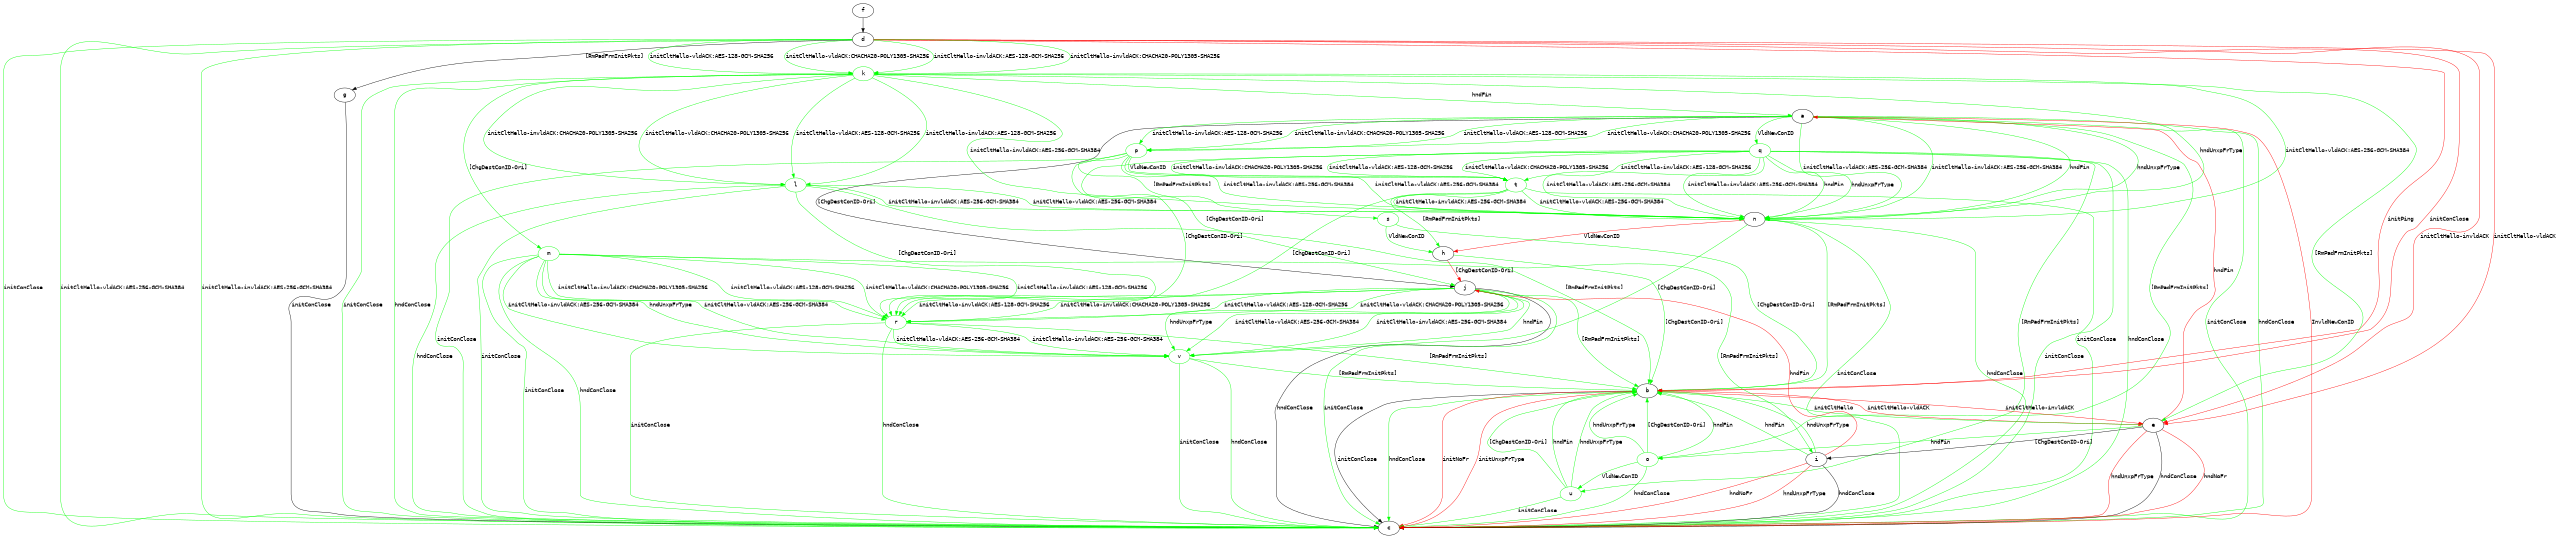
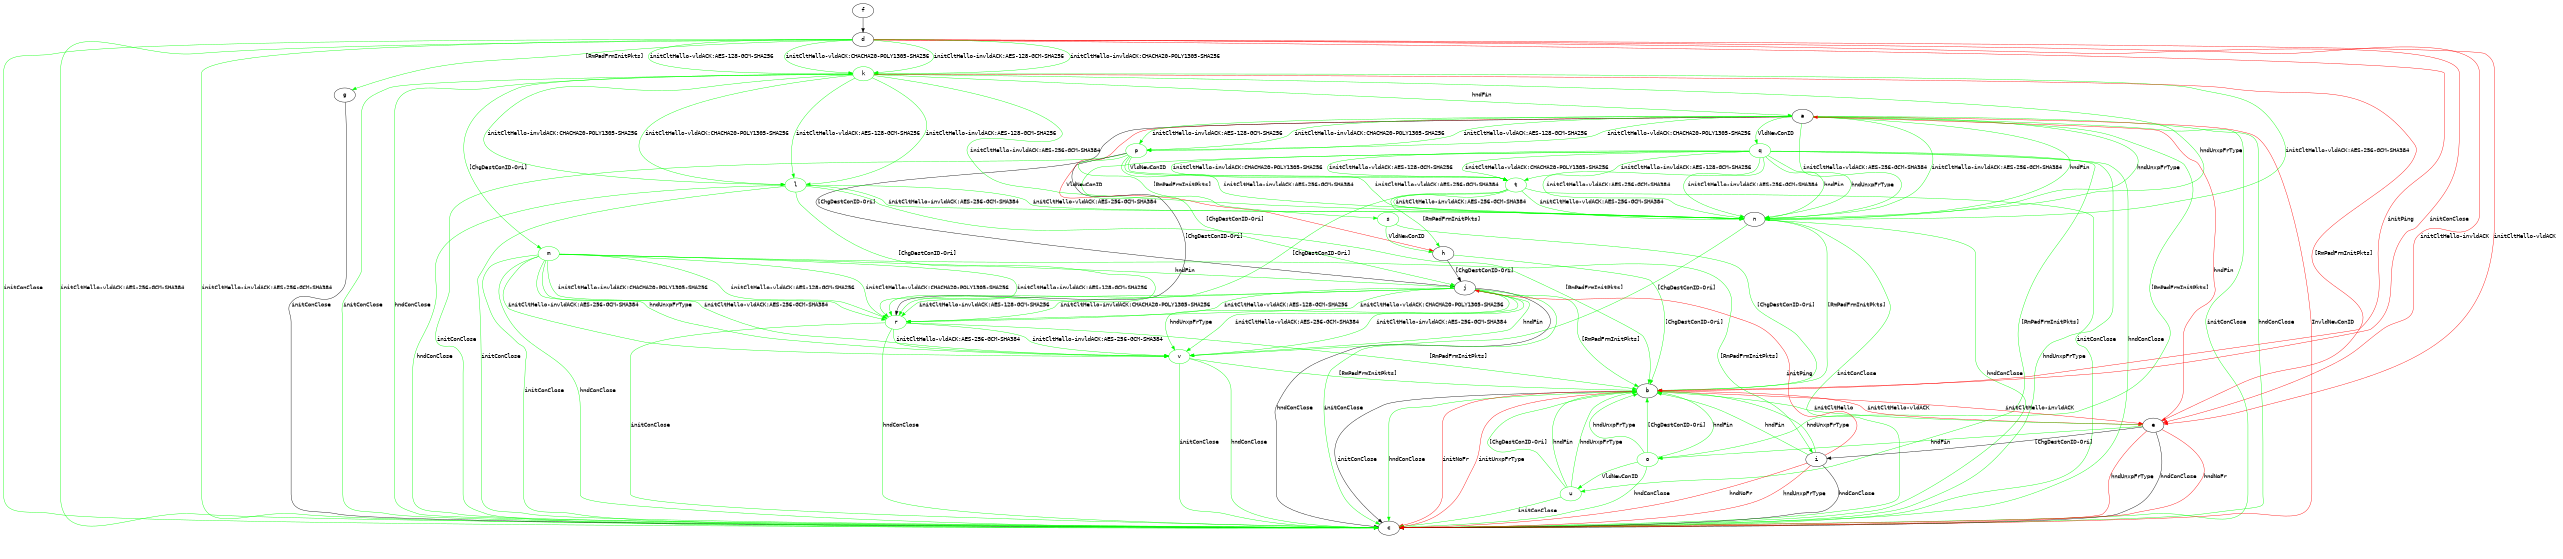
edge "d" -> "g": color black -> green
edge "k" -> "e": color green -> red
edge "n" -> "h": now "a" -> "h"
edge "h" -> "j": color red -> black
edge "m" -> "j": added, label "hndFin"
edge "p" -> "r": color green -> black
edge "t" -> "c": label "initConClose " -> "hndUnxpFrType "
edge "i" -> "j": label "hndFin " -> "initPing "
